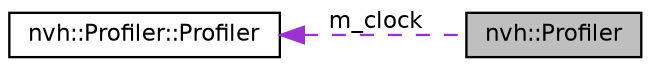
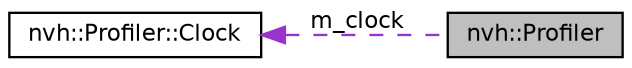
node "nvh::Profiler::Profiler": label "nvh::Profiler::Profiler" -> "nvh::Profiler::Clock"
